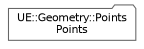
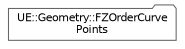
node "UE::Geometry::Points Points": label "UE::Geometry::Points Points" -> "UE::Geometry::FZOrderCurve Points"
